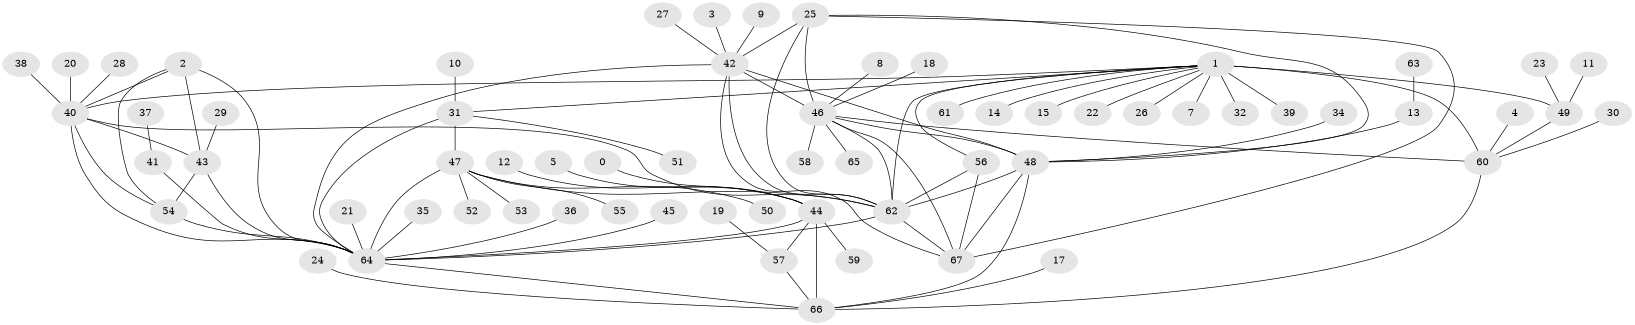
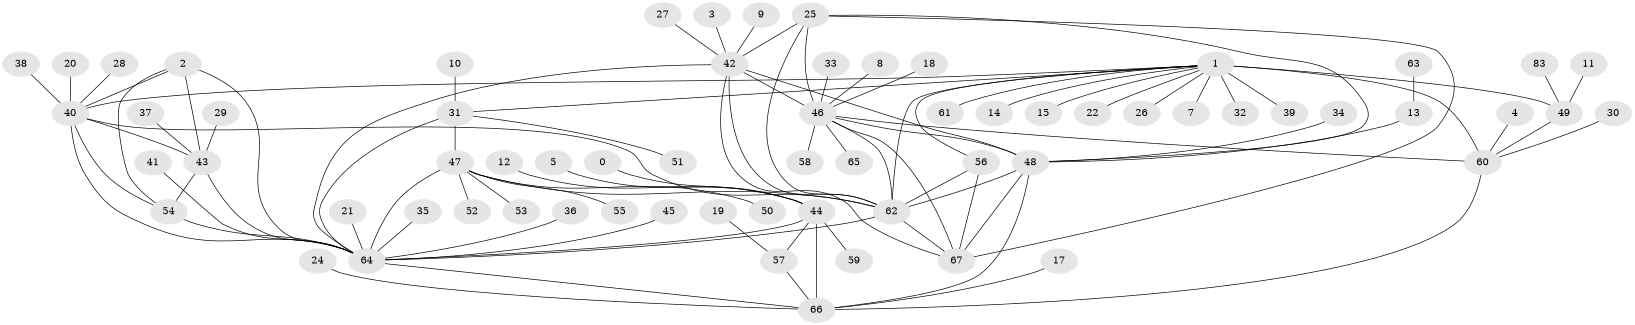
node "33": added
node "23": label "23" -> "83"
edge "37" -- "41": now "37" -- "43"
